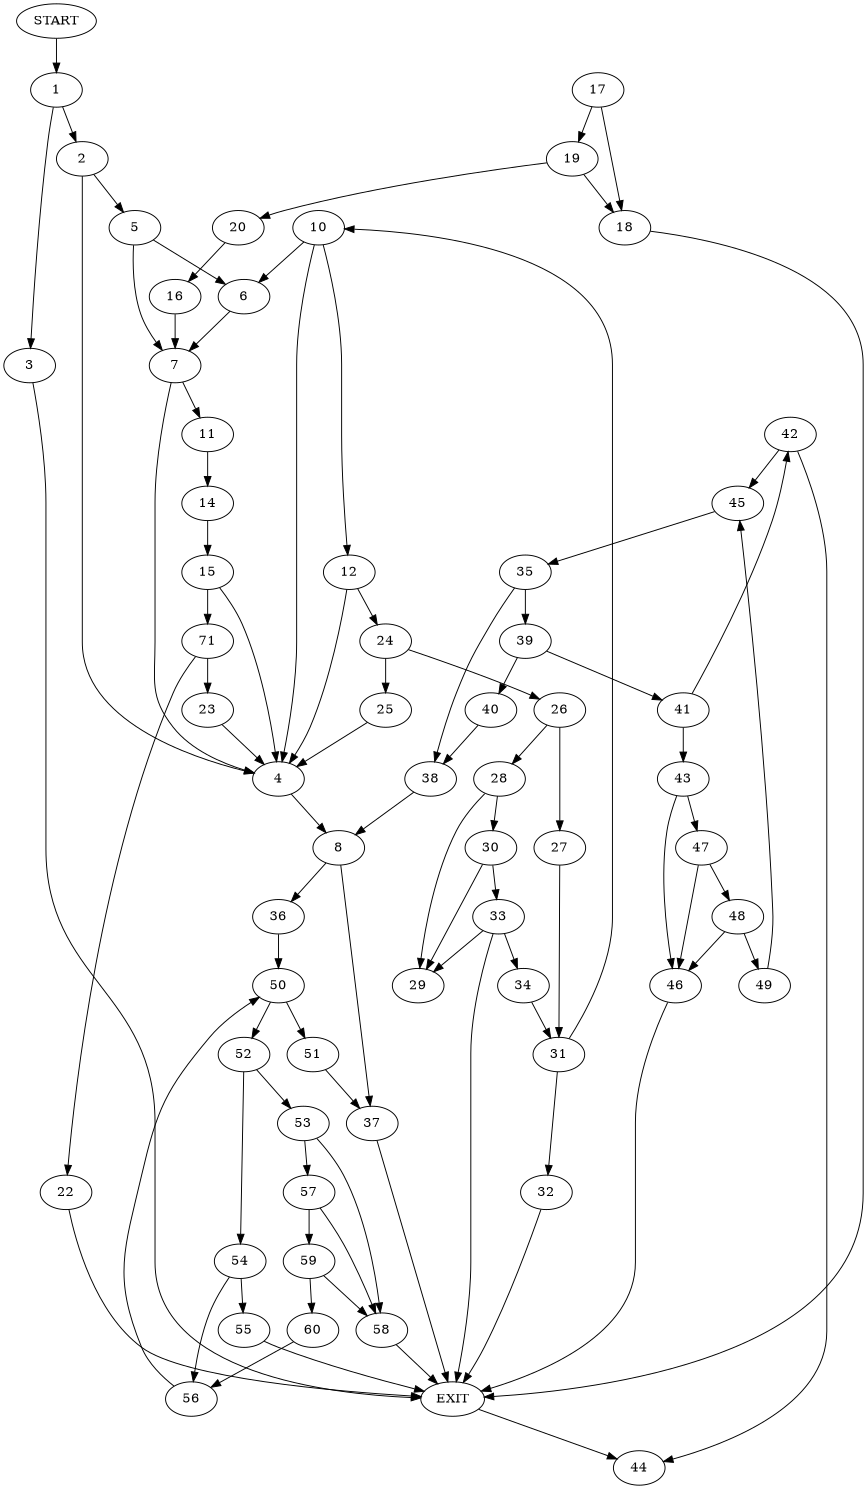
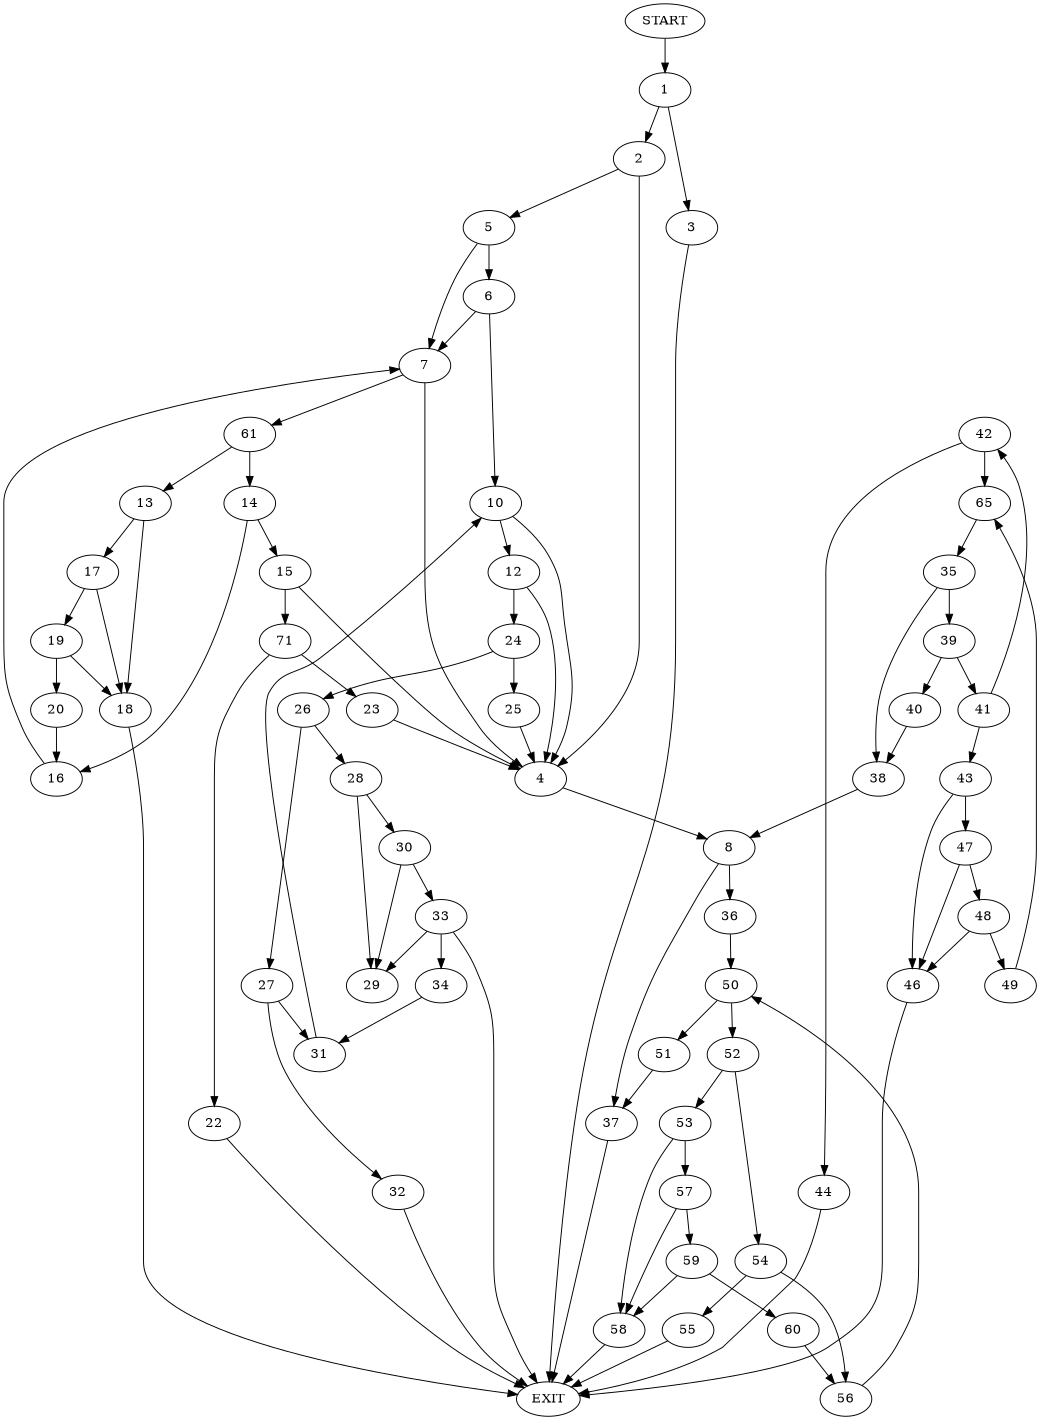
edge "10" -> "6": reversed
node "11": label "11" -> "61"
node "13": added
node "45": label "45" -> "65"
edge "14" -> "16": added
edge "31" -> "32": now "27" -> "32"
edge "EXIT" -> "44": reversed
